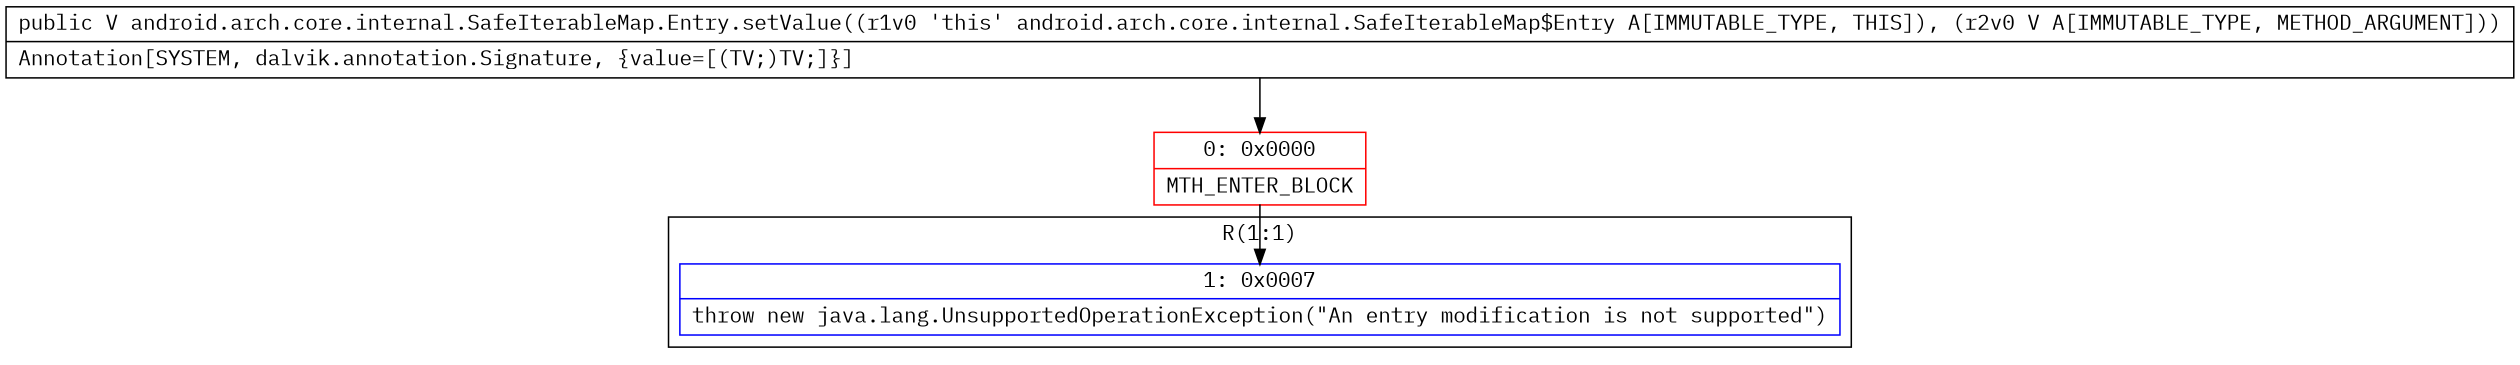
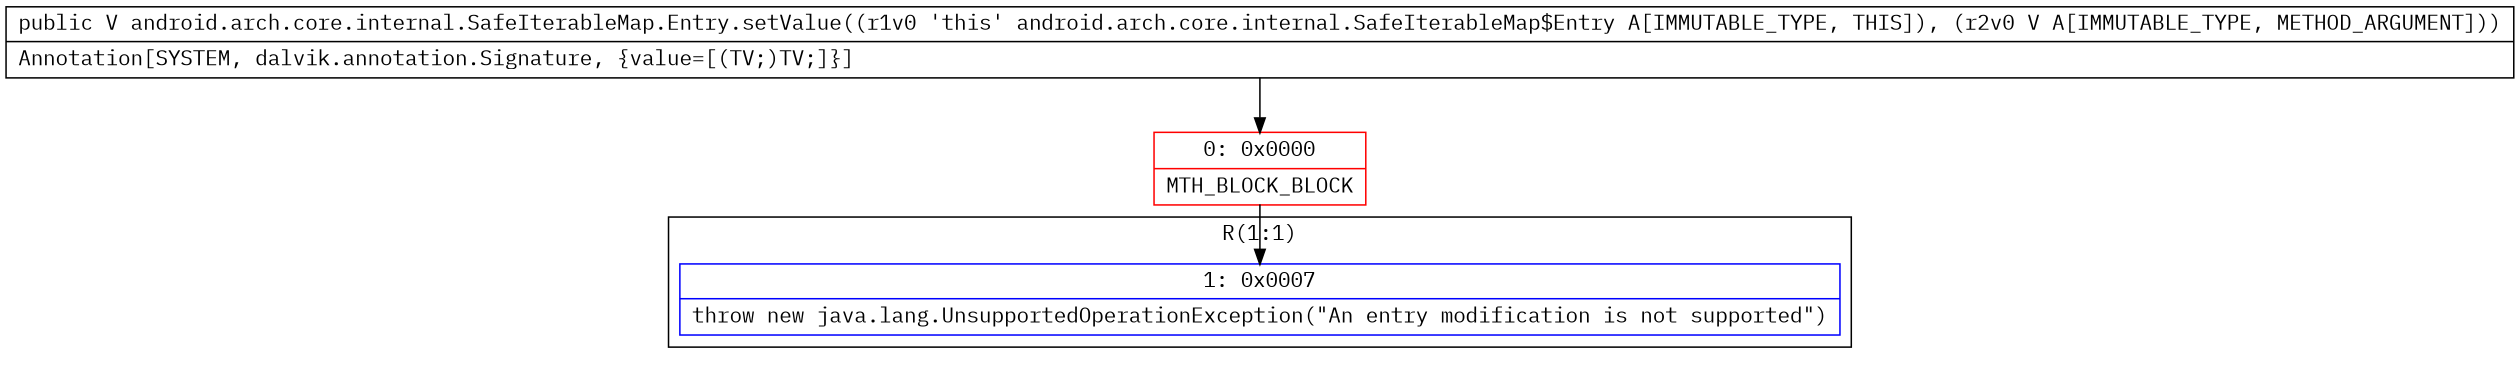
node "0: 0x0000": text "MTH_ENTER_BLOCK" -> "MTH_BLOCK_BLOCK"
